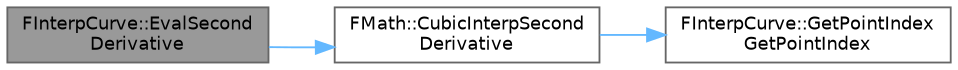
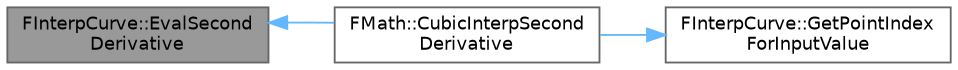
node "FInterpCurve::GetPointIndex GetPointIndex": label "FInterpCurve::GetPointIndex GetPointIndex" -> "FInterpCurve::GetPointIndex ForInputValue"
edge "FInterpCurve::EvalSecond Derivative" -> "FMath::CubicInterpSecond Derivative": reversed
